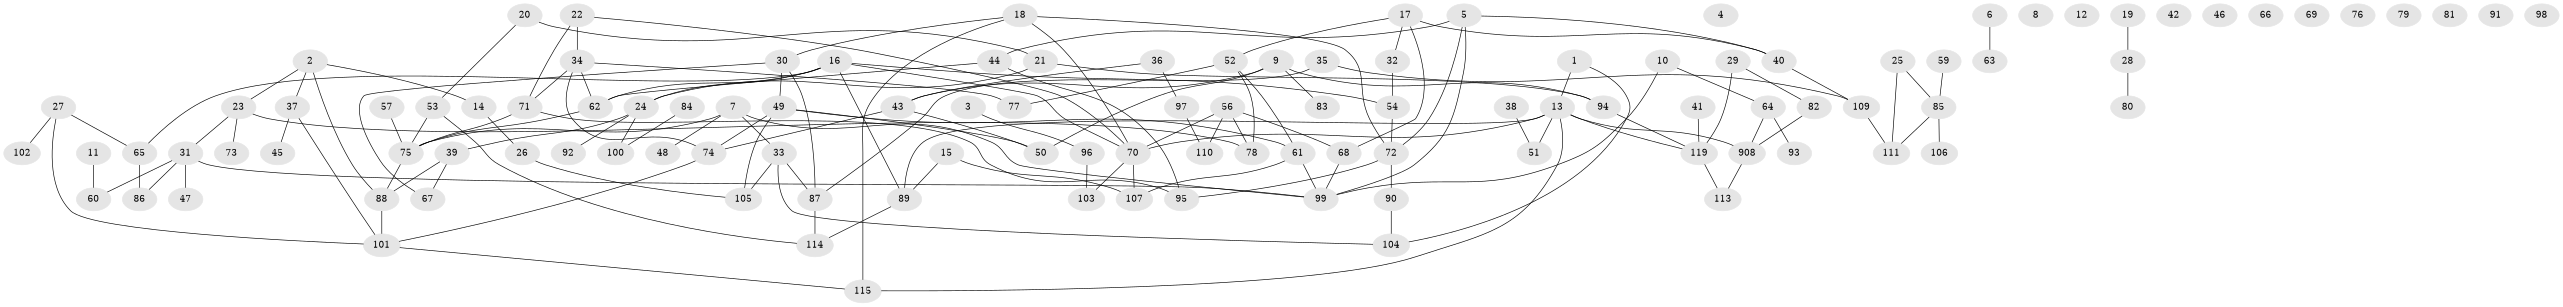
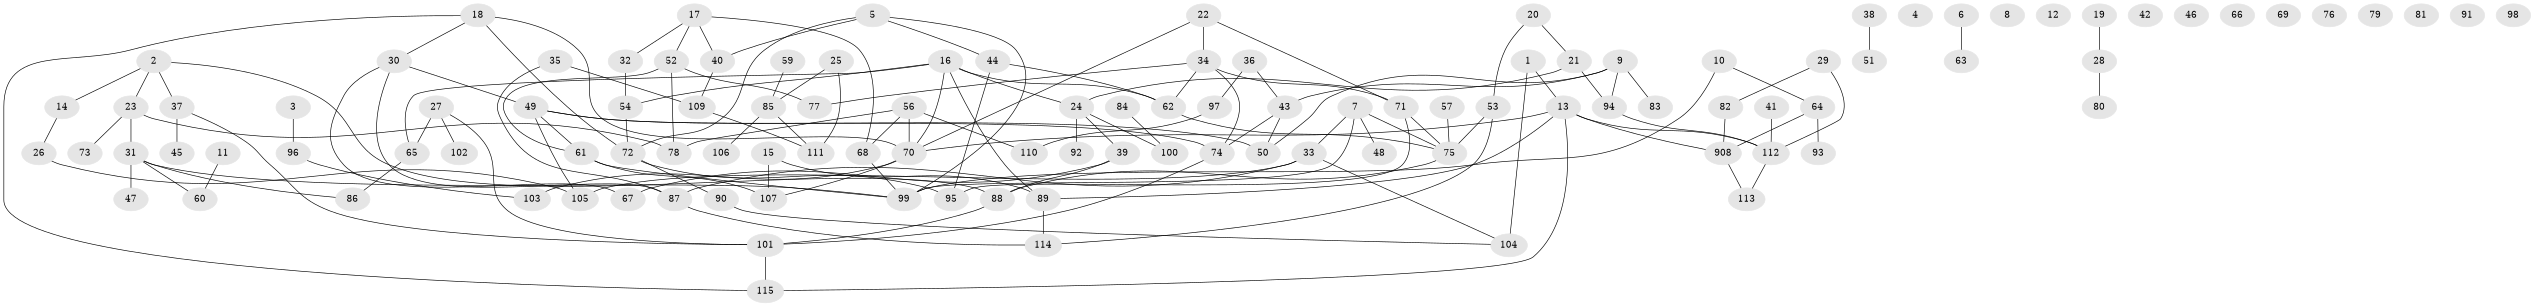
edge "13" -- "51": removed
node "119": label "119" -> "112"
